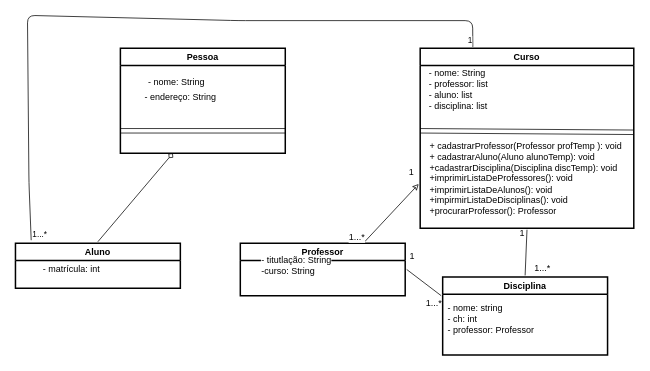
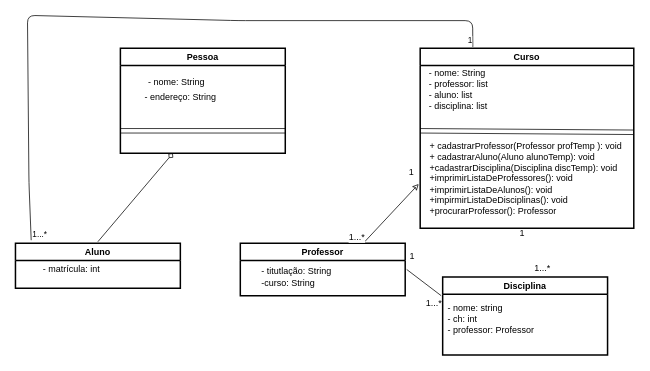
edge "Curso" -- "Disciplina": removed
node "- titutlação: String -curso: String": moved (297, 266) -> (297, 277)
